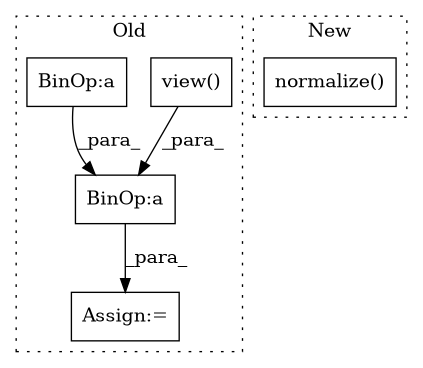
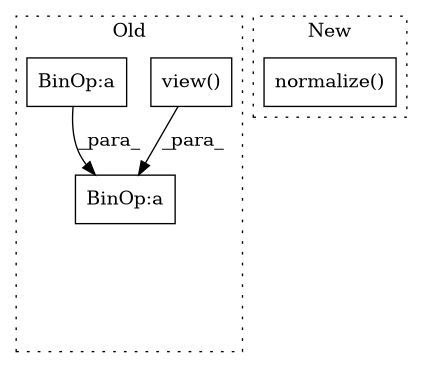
node "Assign:=": removed
